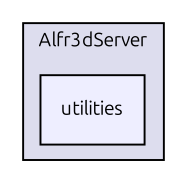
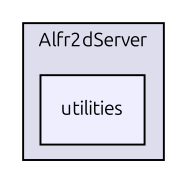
cluster "Alfr3dServer": label "Alfr3dServer" -> "Alfr2dServer"
